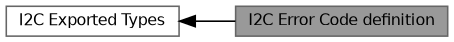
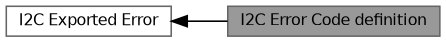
node "I2C Exported Types": label "I2C Exported Types" -> "I2C Exported Error"
